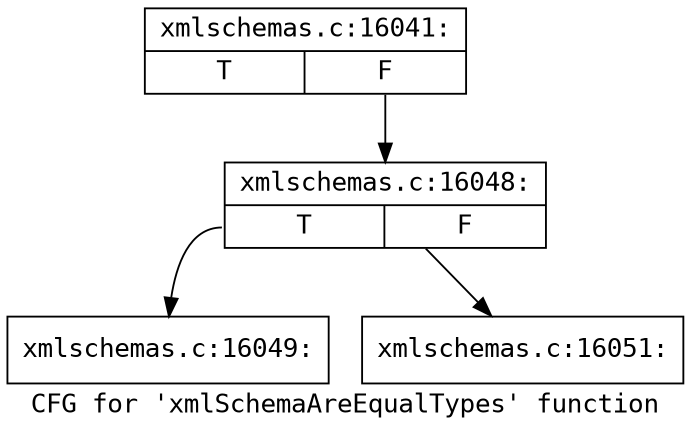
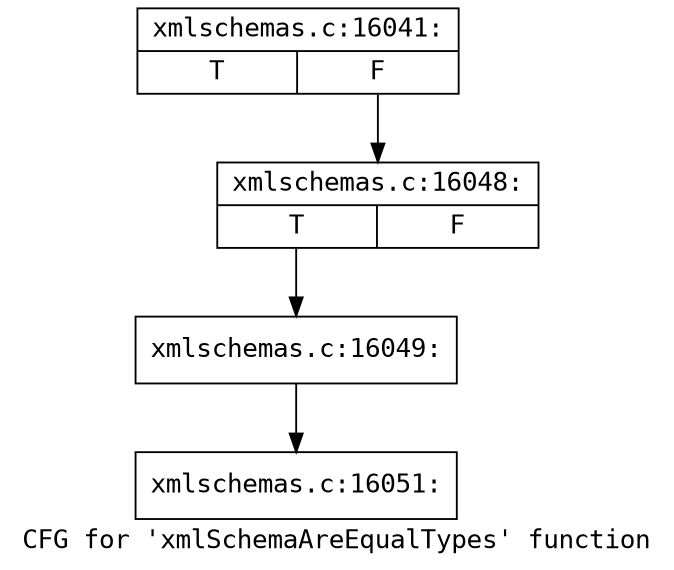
edge "xmlschemas.c:16048:" -> "xmlschemas.c:16051:": now "xmlschemas.c:16049:" -> "xmlschemas.c:16051:"
